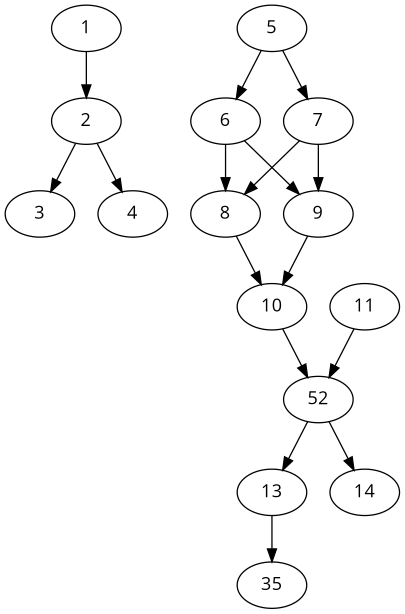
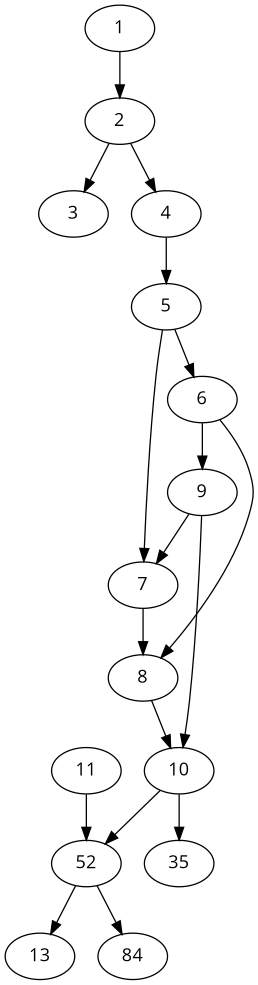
edge "7" -> "9": reversed
edge "4" -> "5": added
node "14": label "14" -> "84"
edge "13" -> "35": now "10" -> "35"
